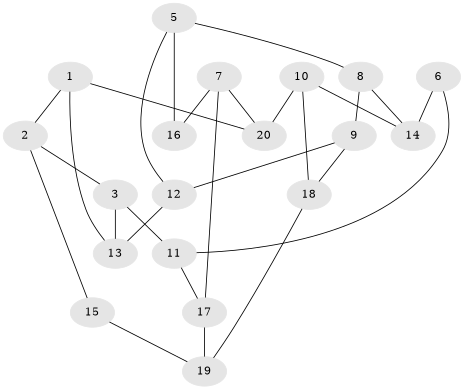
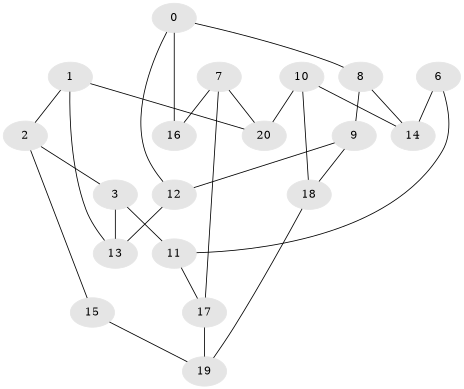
node "5": label "5" -> "0"
